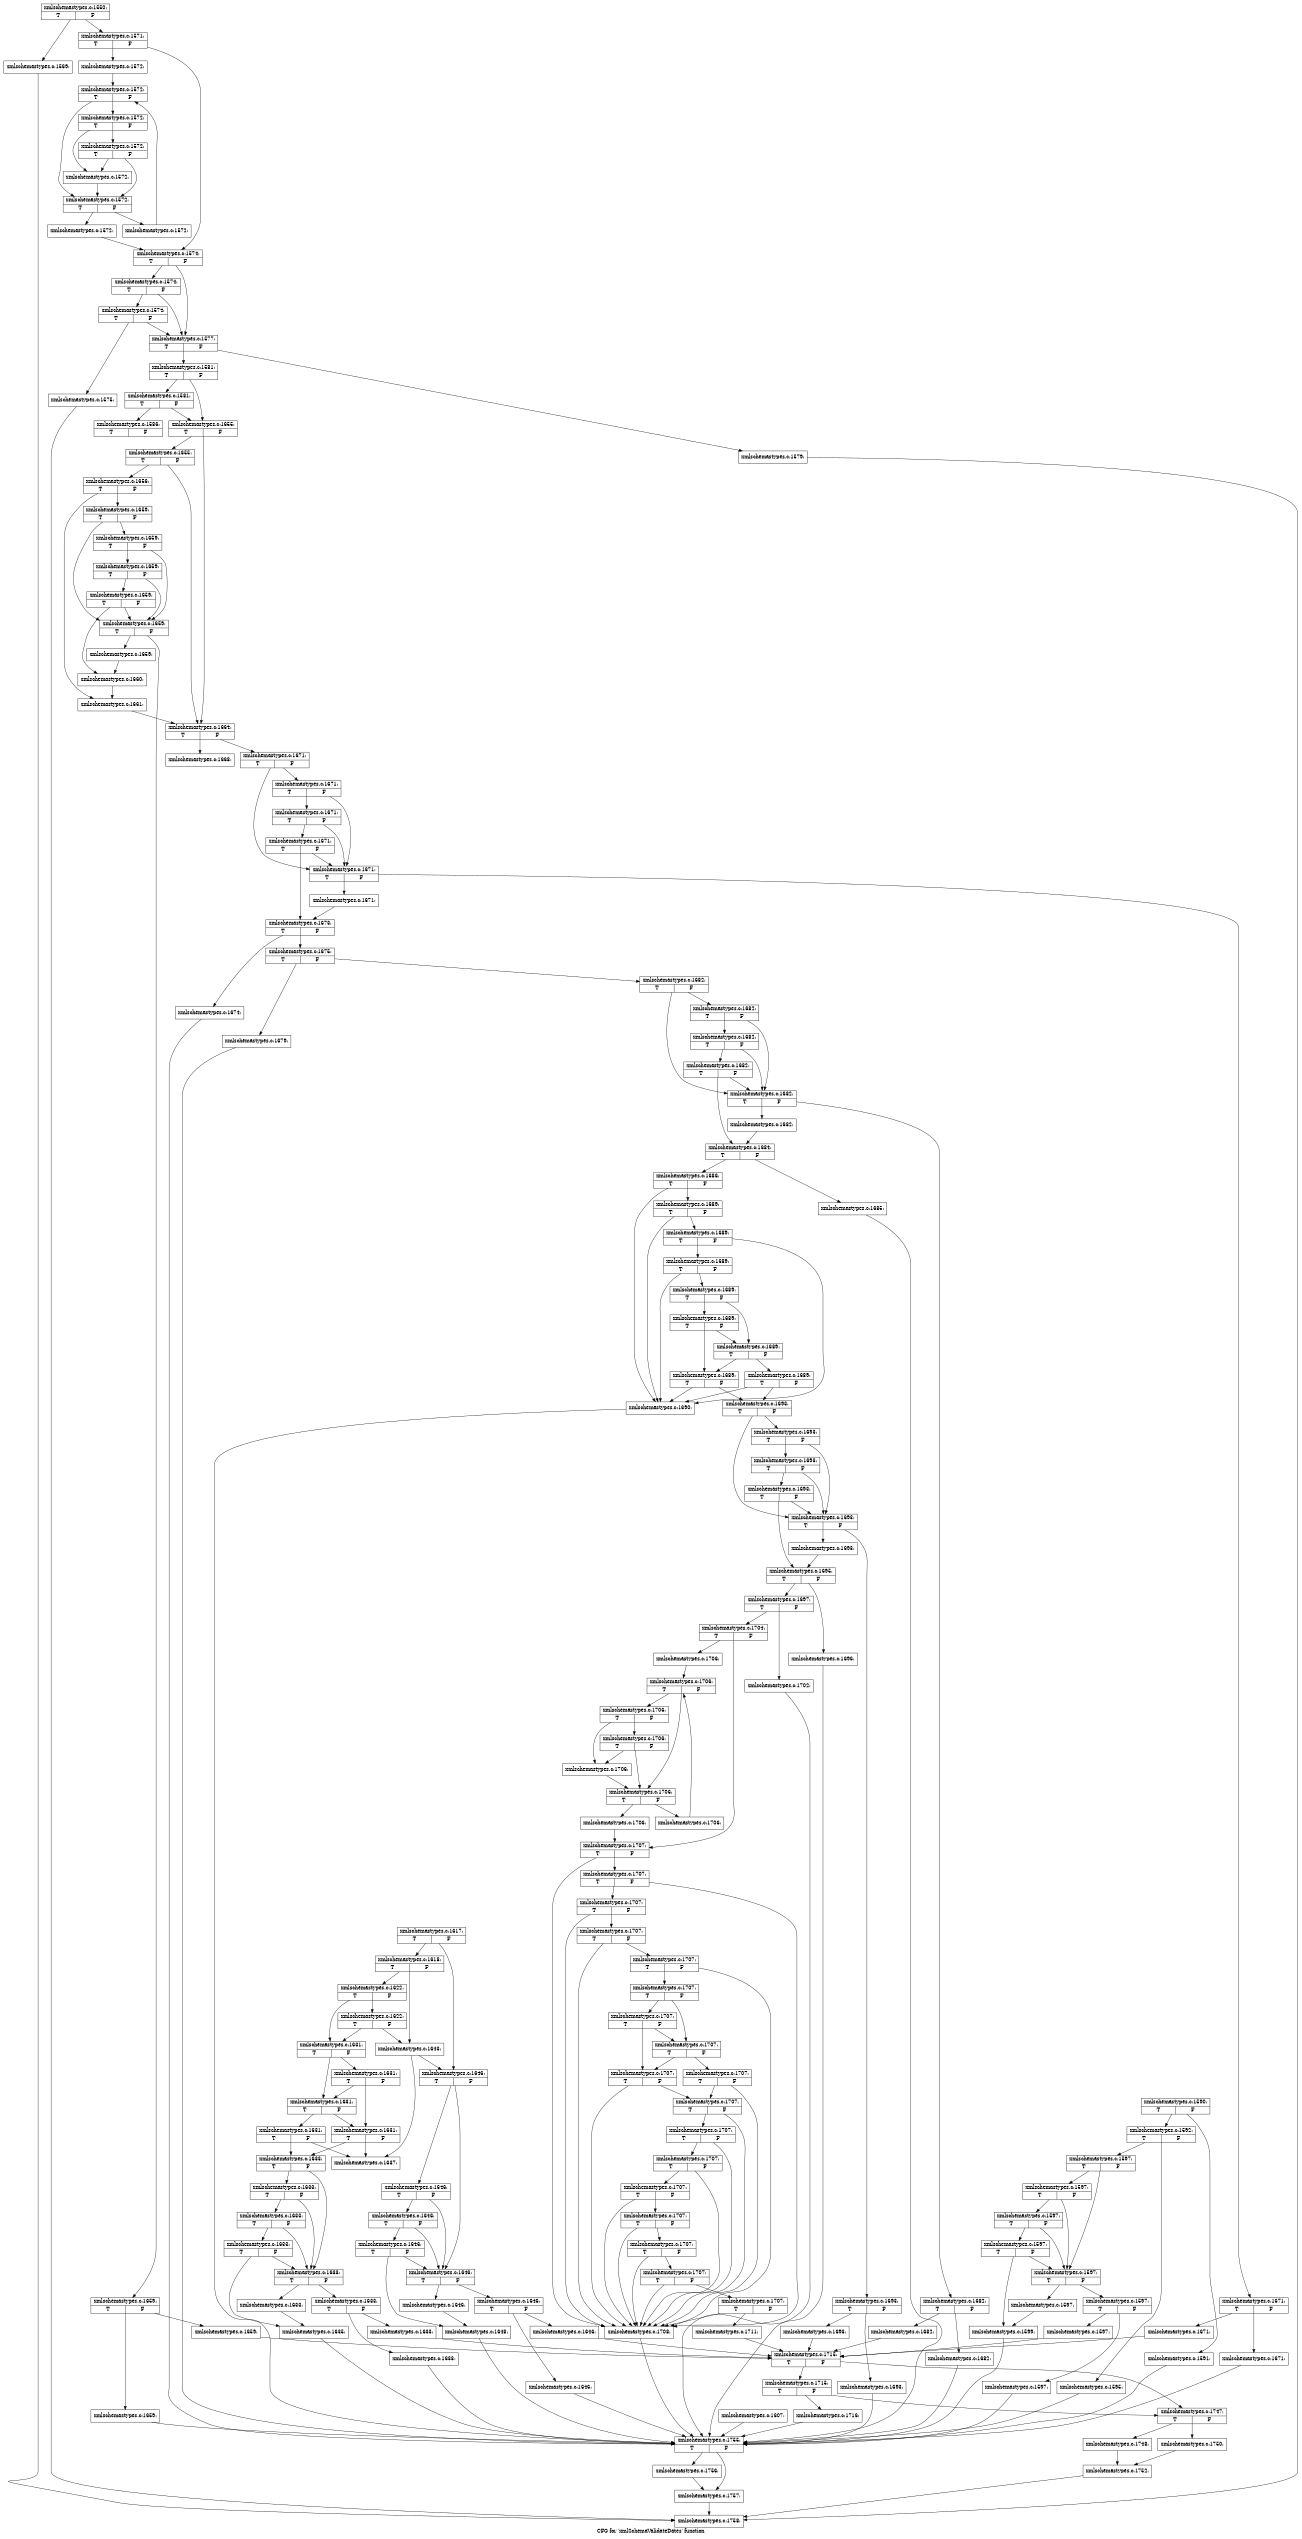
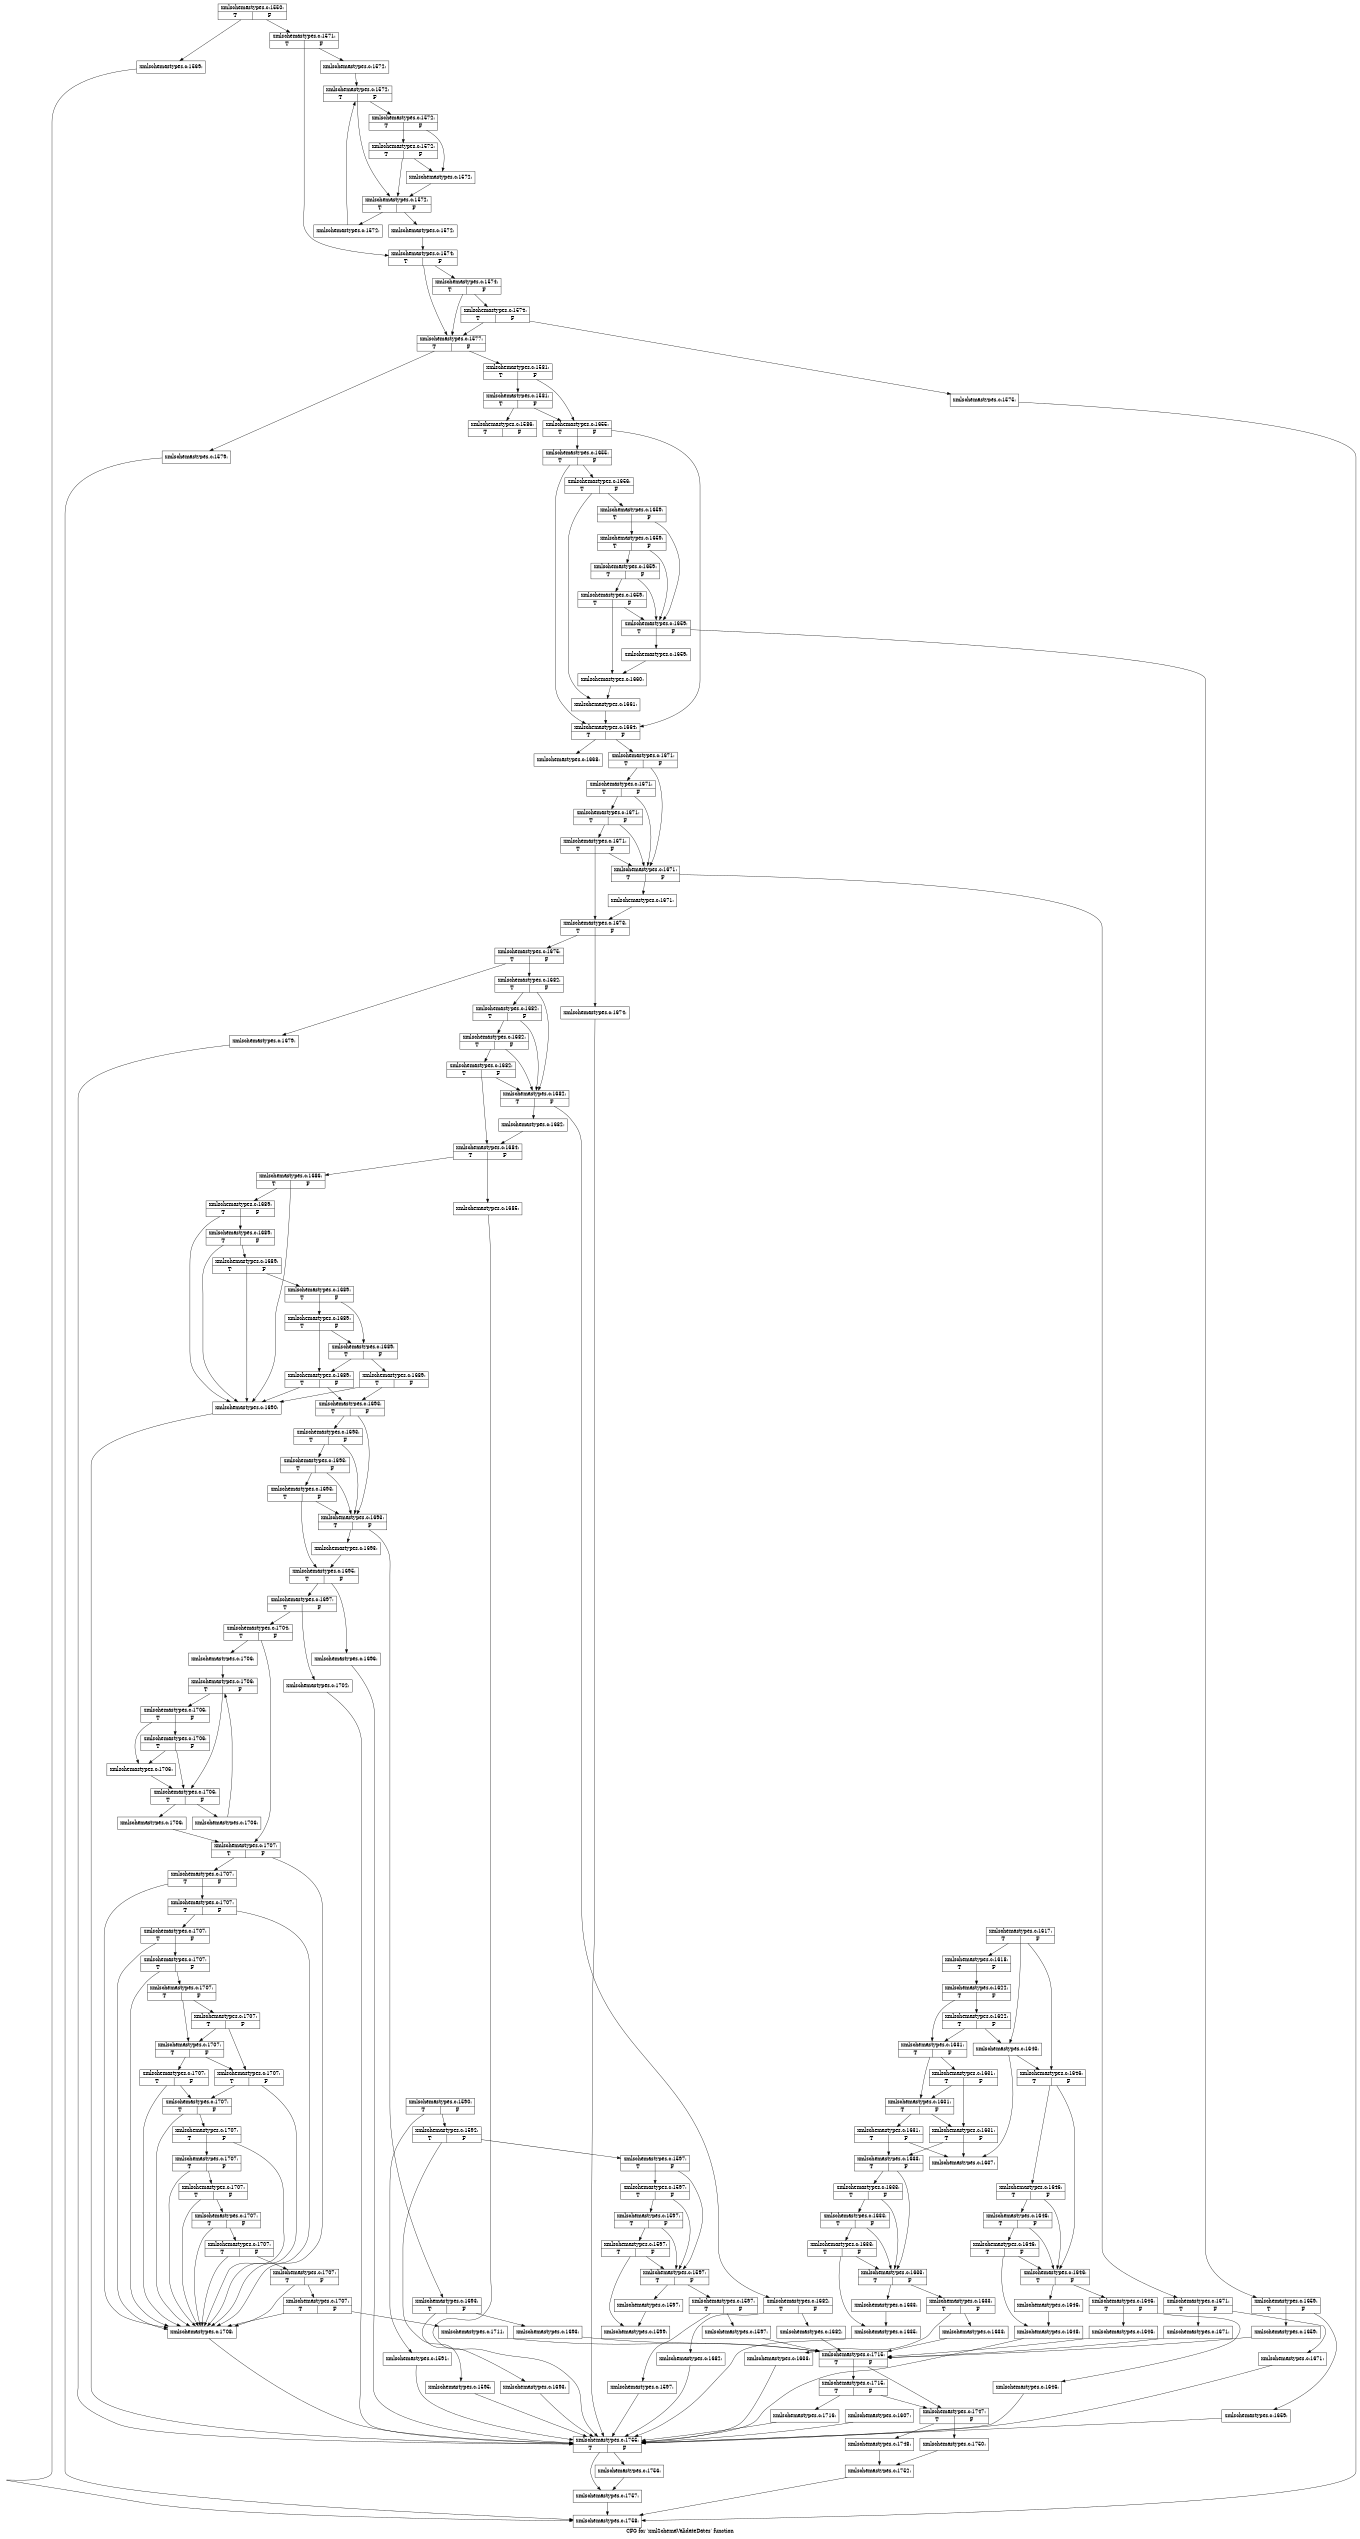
edge "xmlschemastypes.c:1618:" -> "xmlschemastypes.c:1643:": now "xmlschemastypes.c:1617:" -> "xmlschemastypes.c:1643:"
edge "xmlschemastypes.c:1599:" -> "xmlschemastypes.c:1755:": removed
